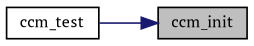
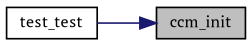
node "ccm_test": label "ccm_test" -> "test_test"
